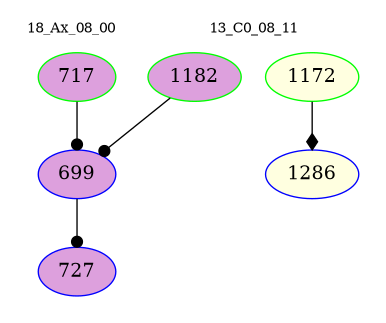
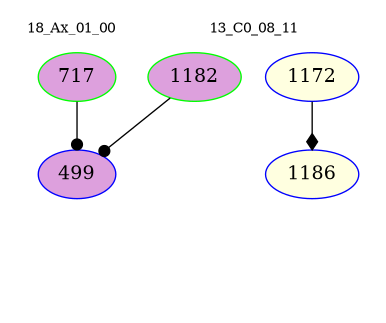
cluster "18_Ax_08_00": label "18_Ax_08_00" -> "18_Ax_01_00"
node "1172": color green -> blue
node "699": label "699" -> "499"
node "1286": label "1286" -> "1186"
node "727": removed
